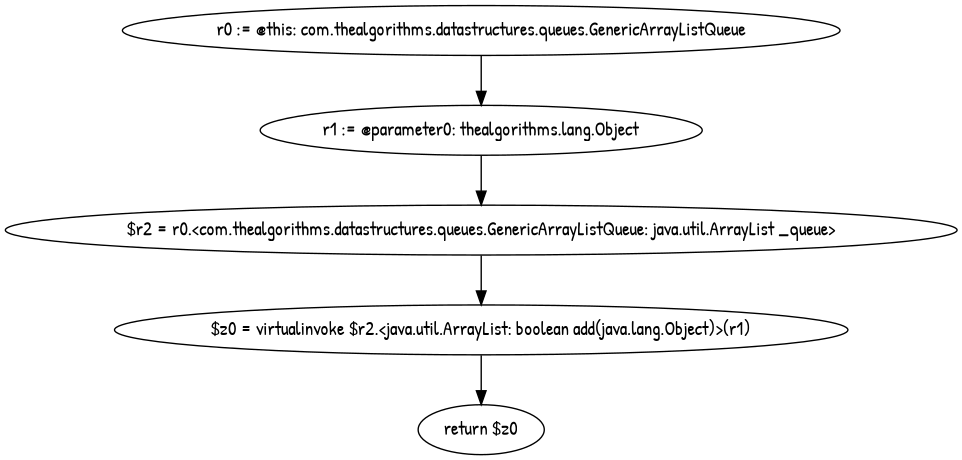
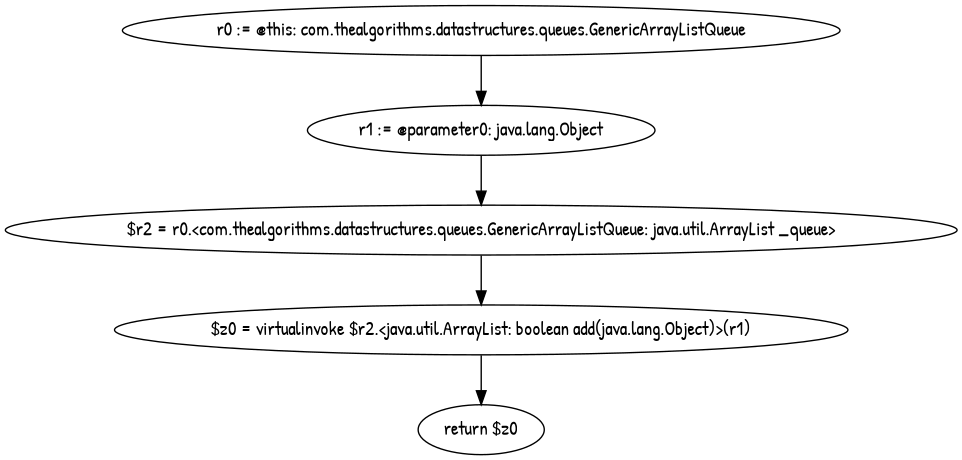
node "r1 := @parameter0: thealgorithms.lang.Object": label "r1 := @parameter0: thealgorithms.lang.Object" -> "r1 := @parameter0: java.lang.Object"
